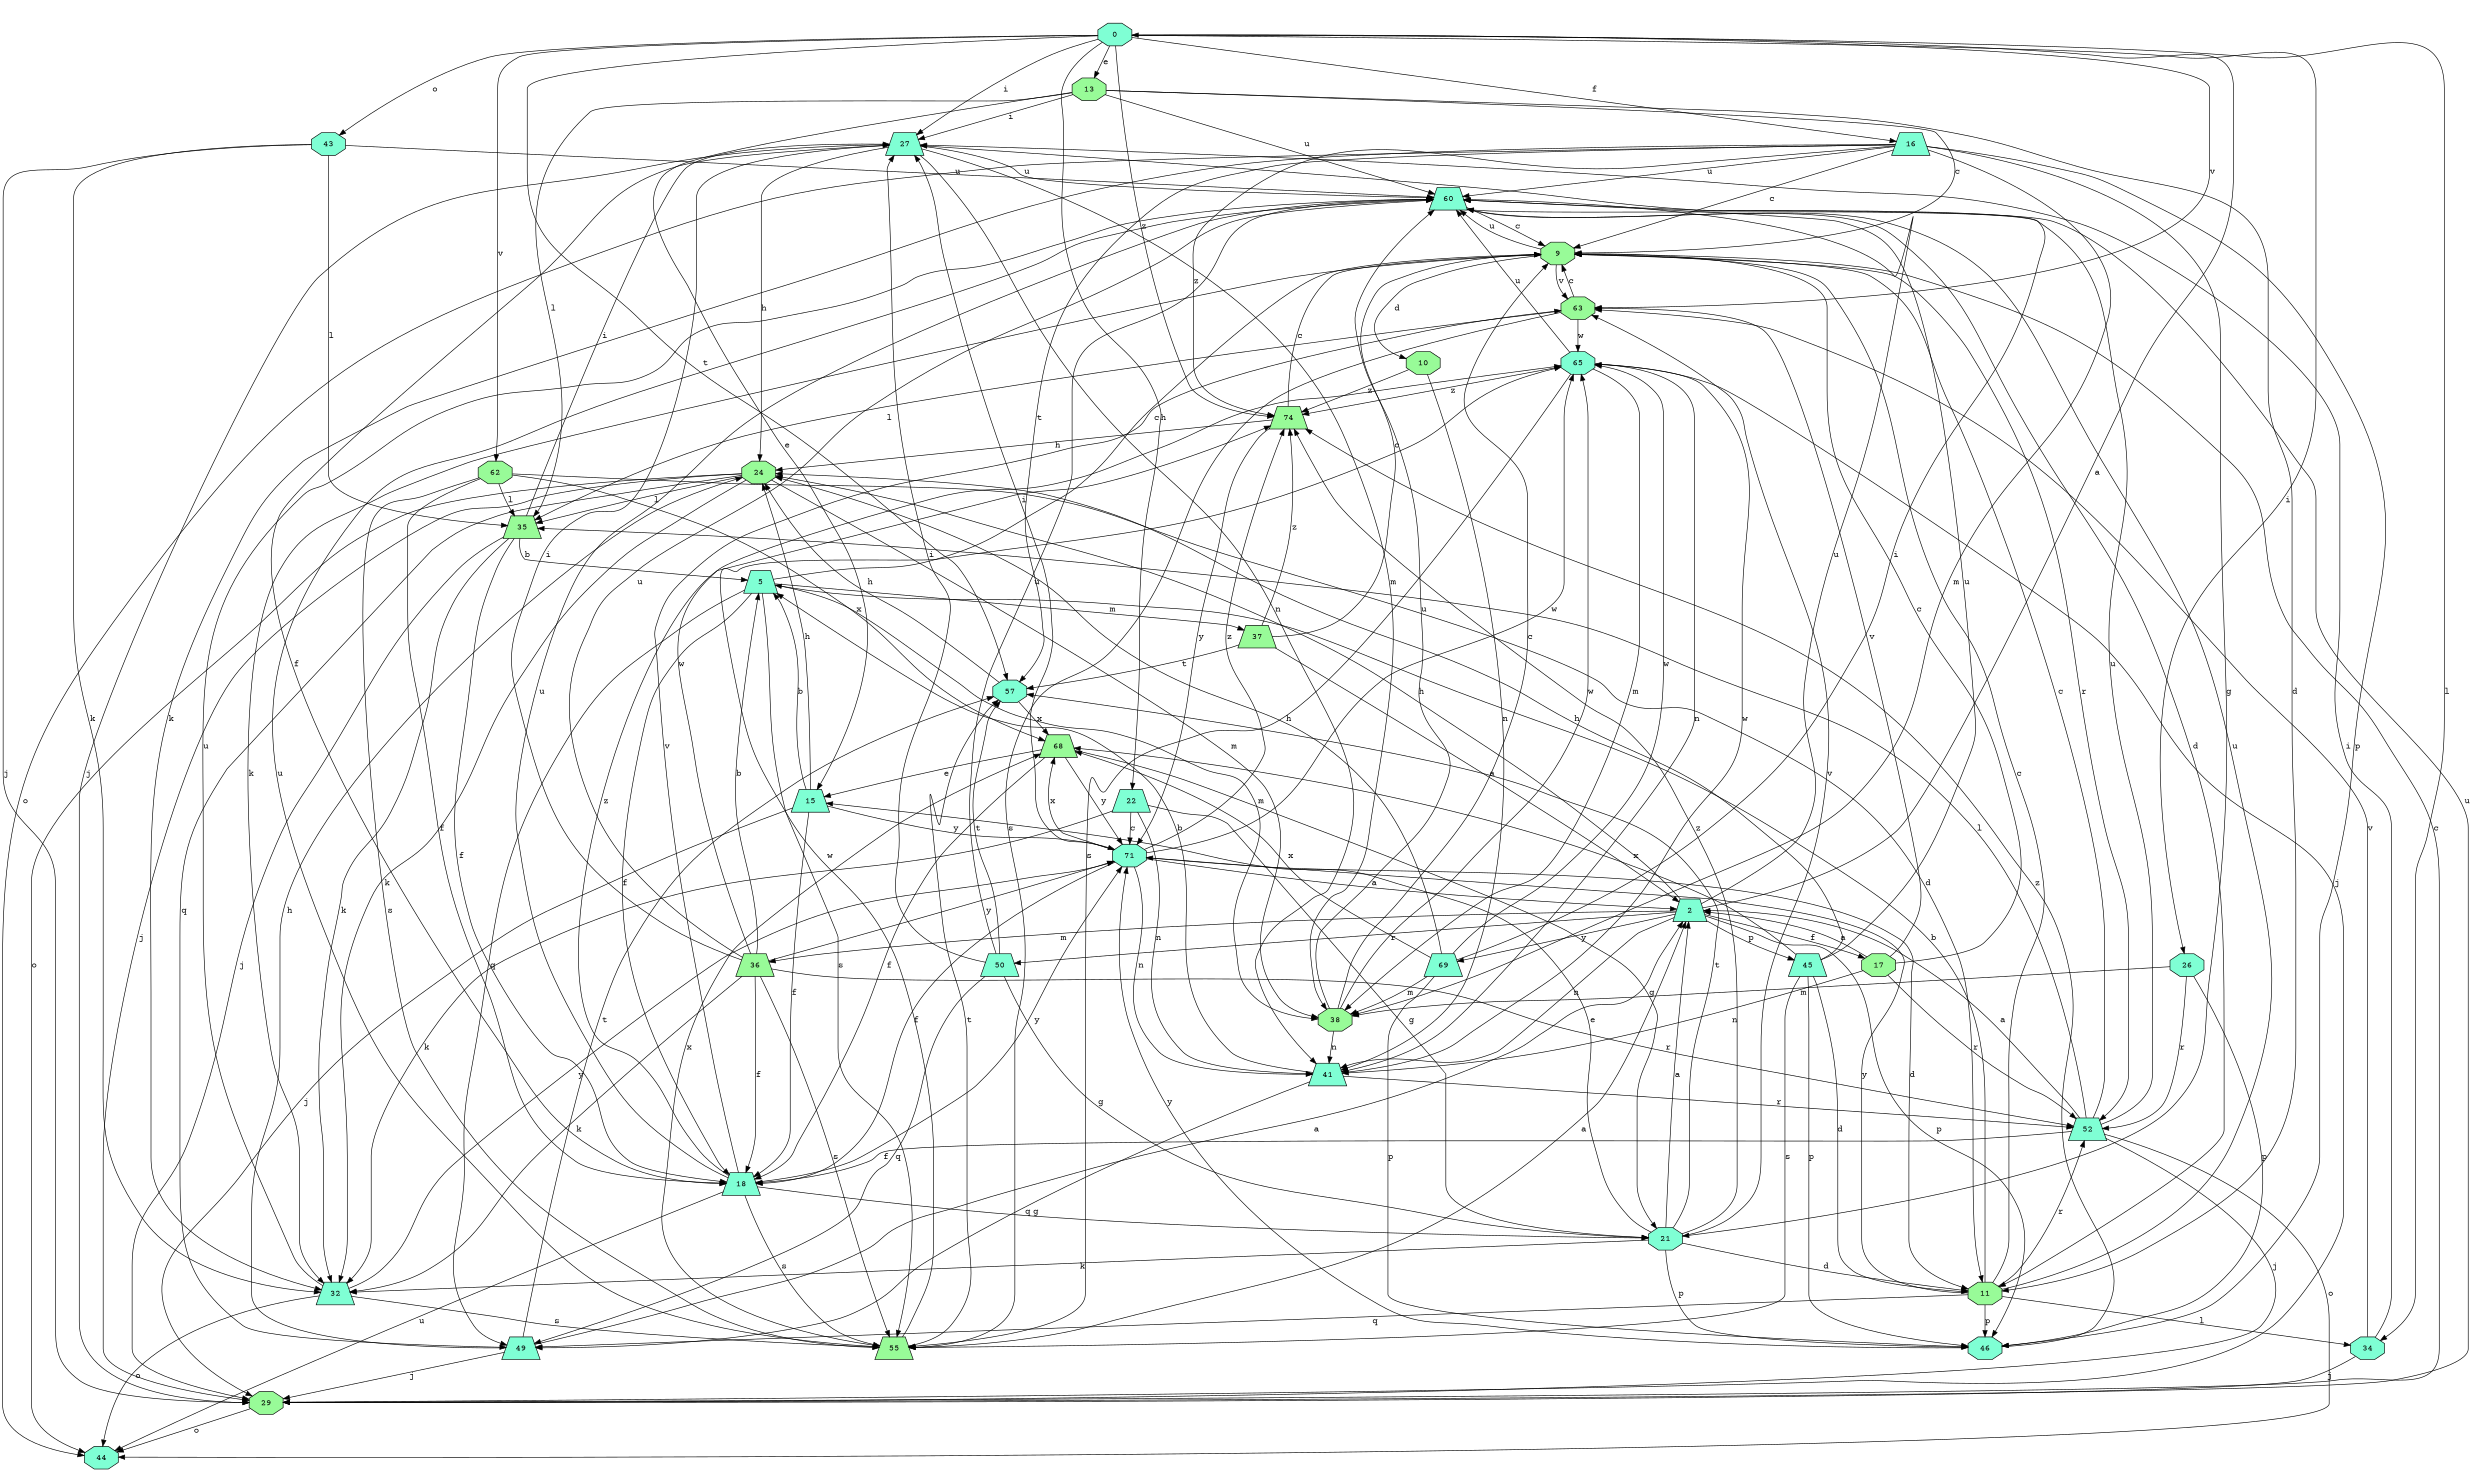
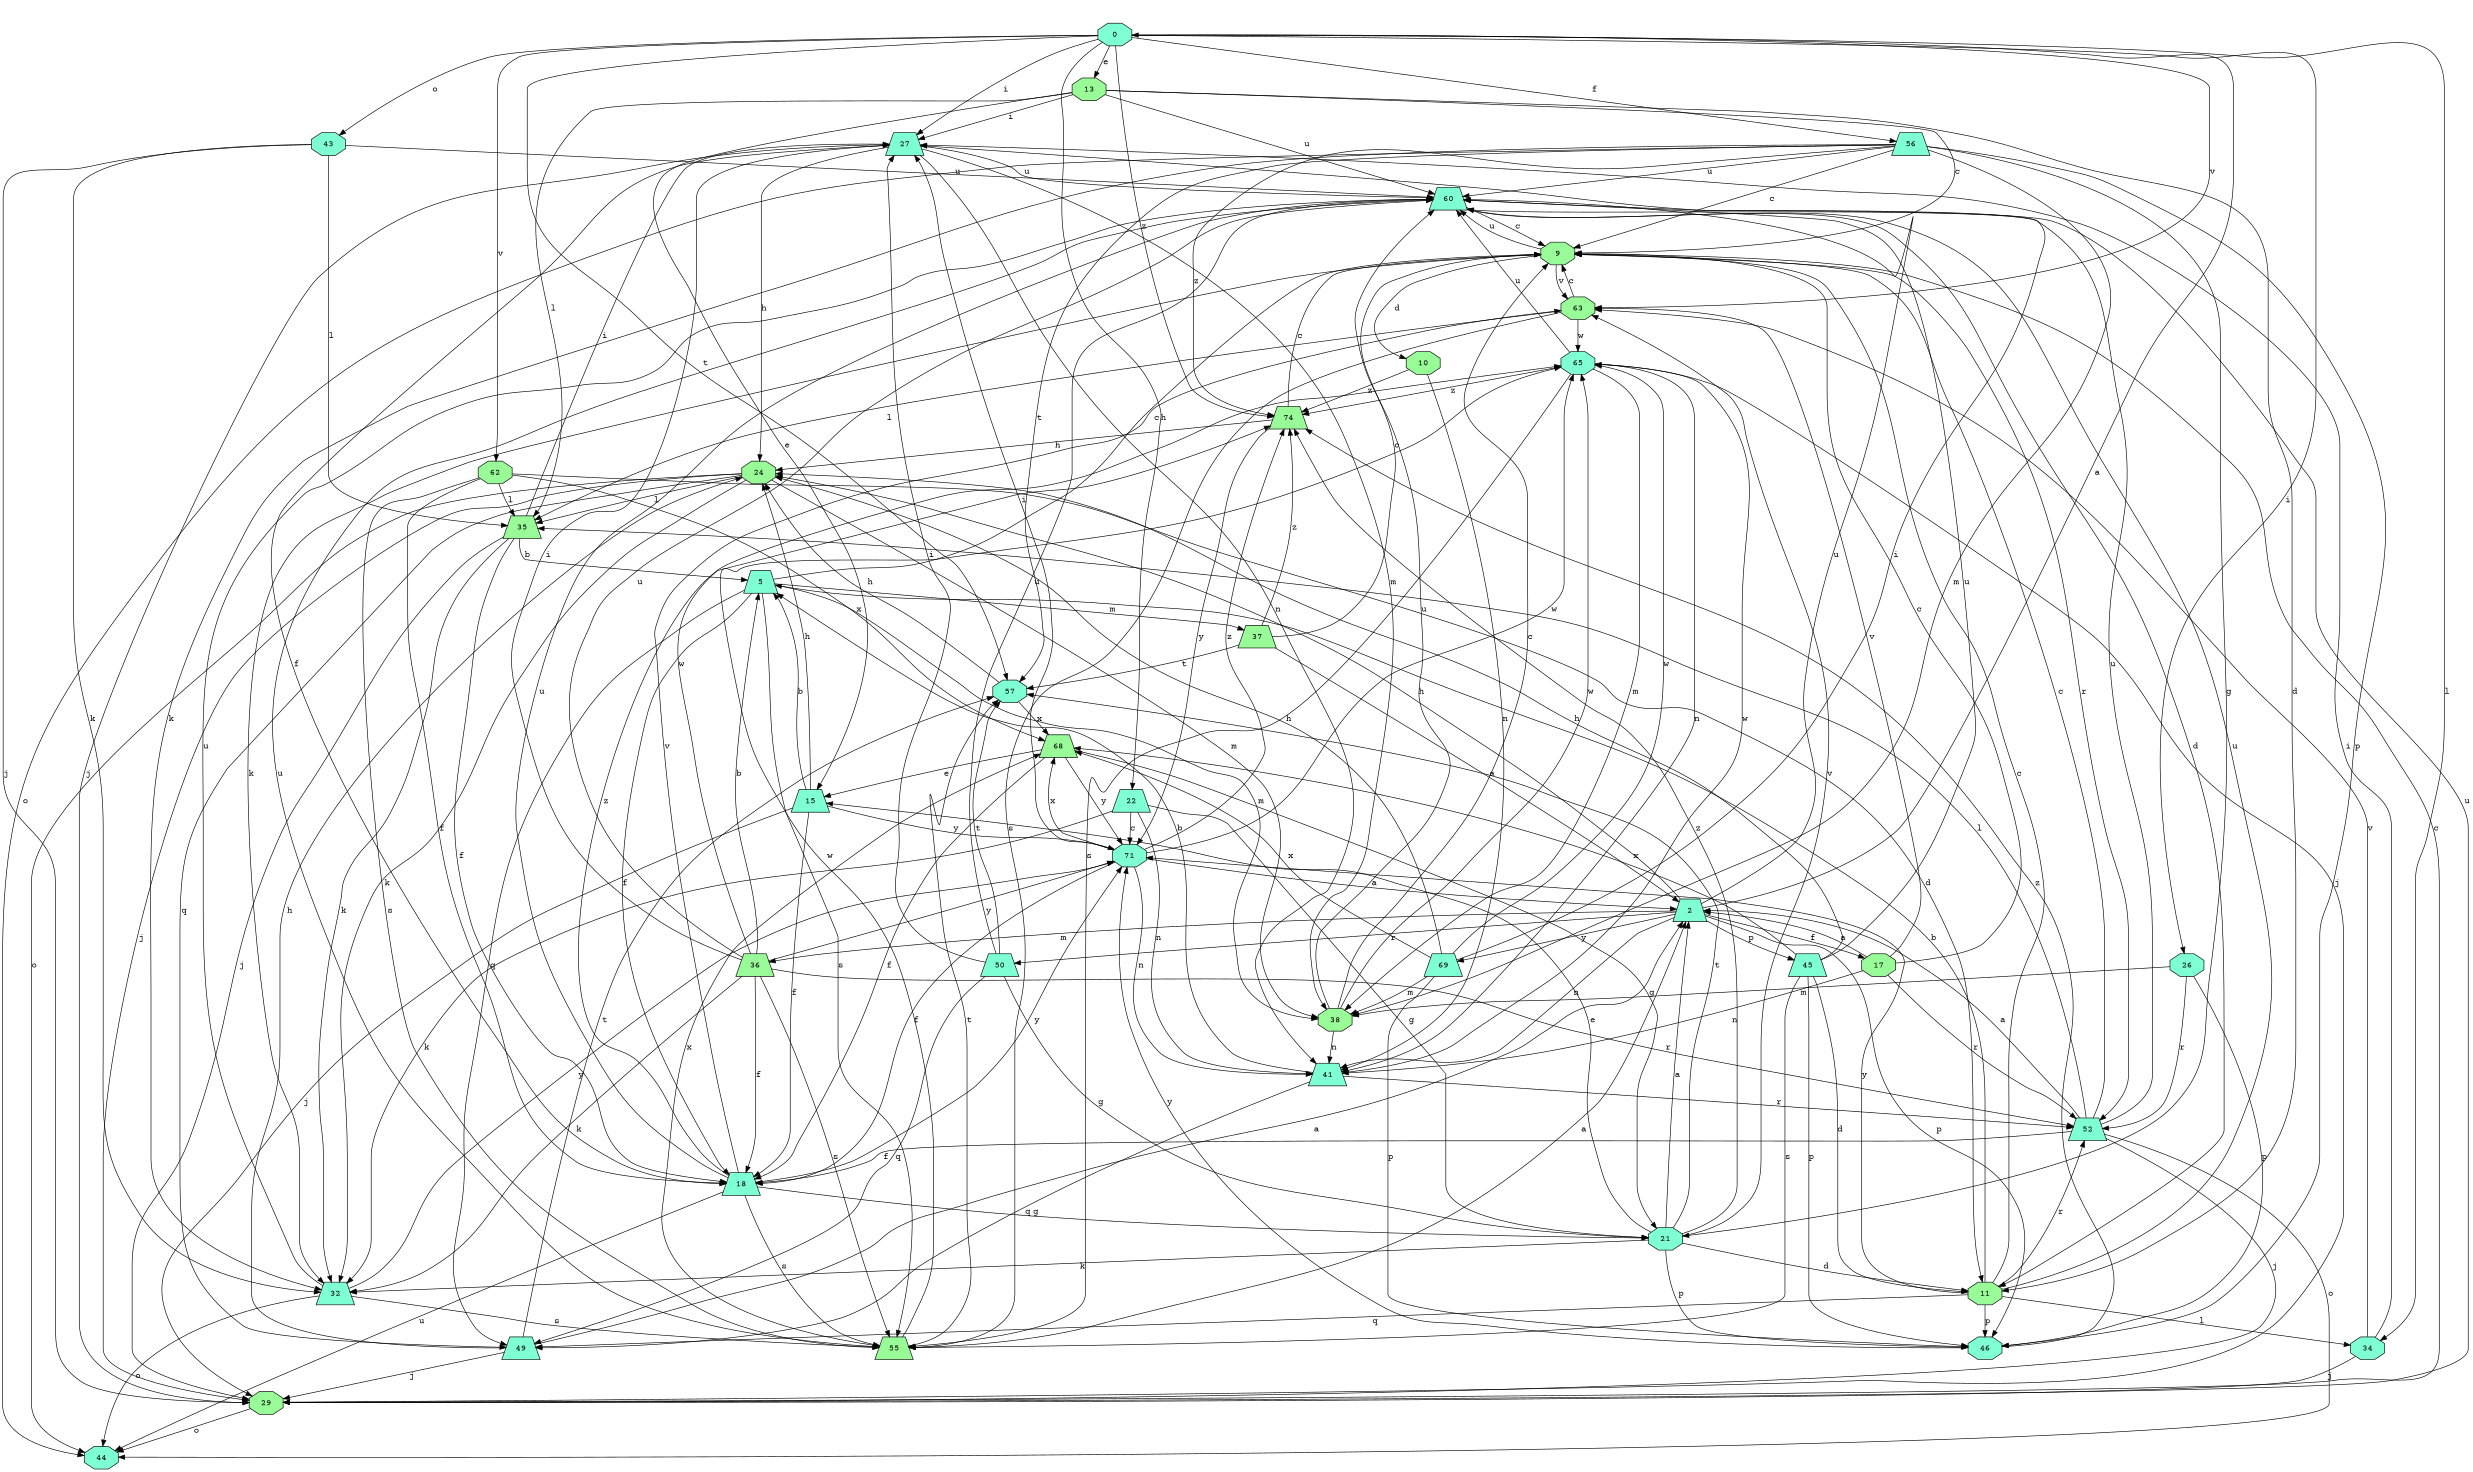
node "16": label "16" -> "56"
edge "71" -> "11": removed, label "d"
